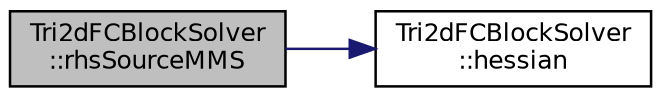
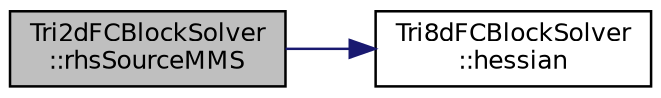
node "Tri2dFCBlockSolver ::hessian": label "Tri2dFCBlockSolver ::hessian" -> "Tri8dFCBlockSolver ::hessian"
